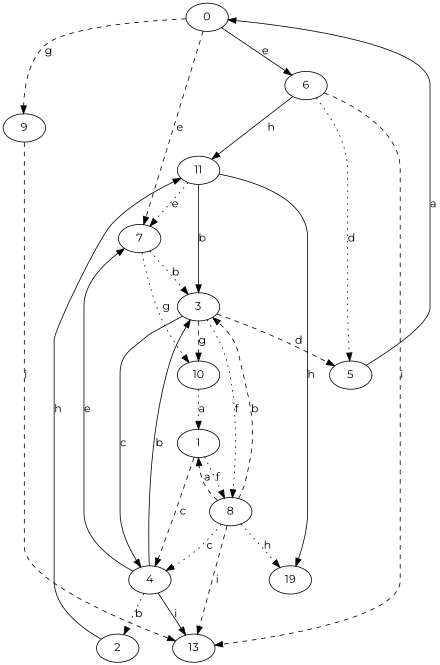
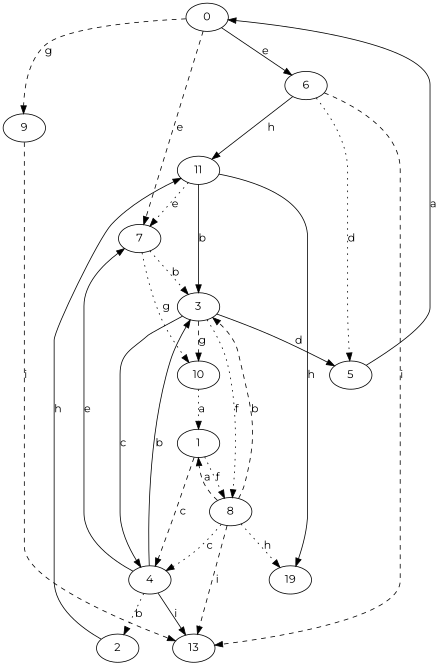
edge "3" -> "5": style dashed -> solid
